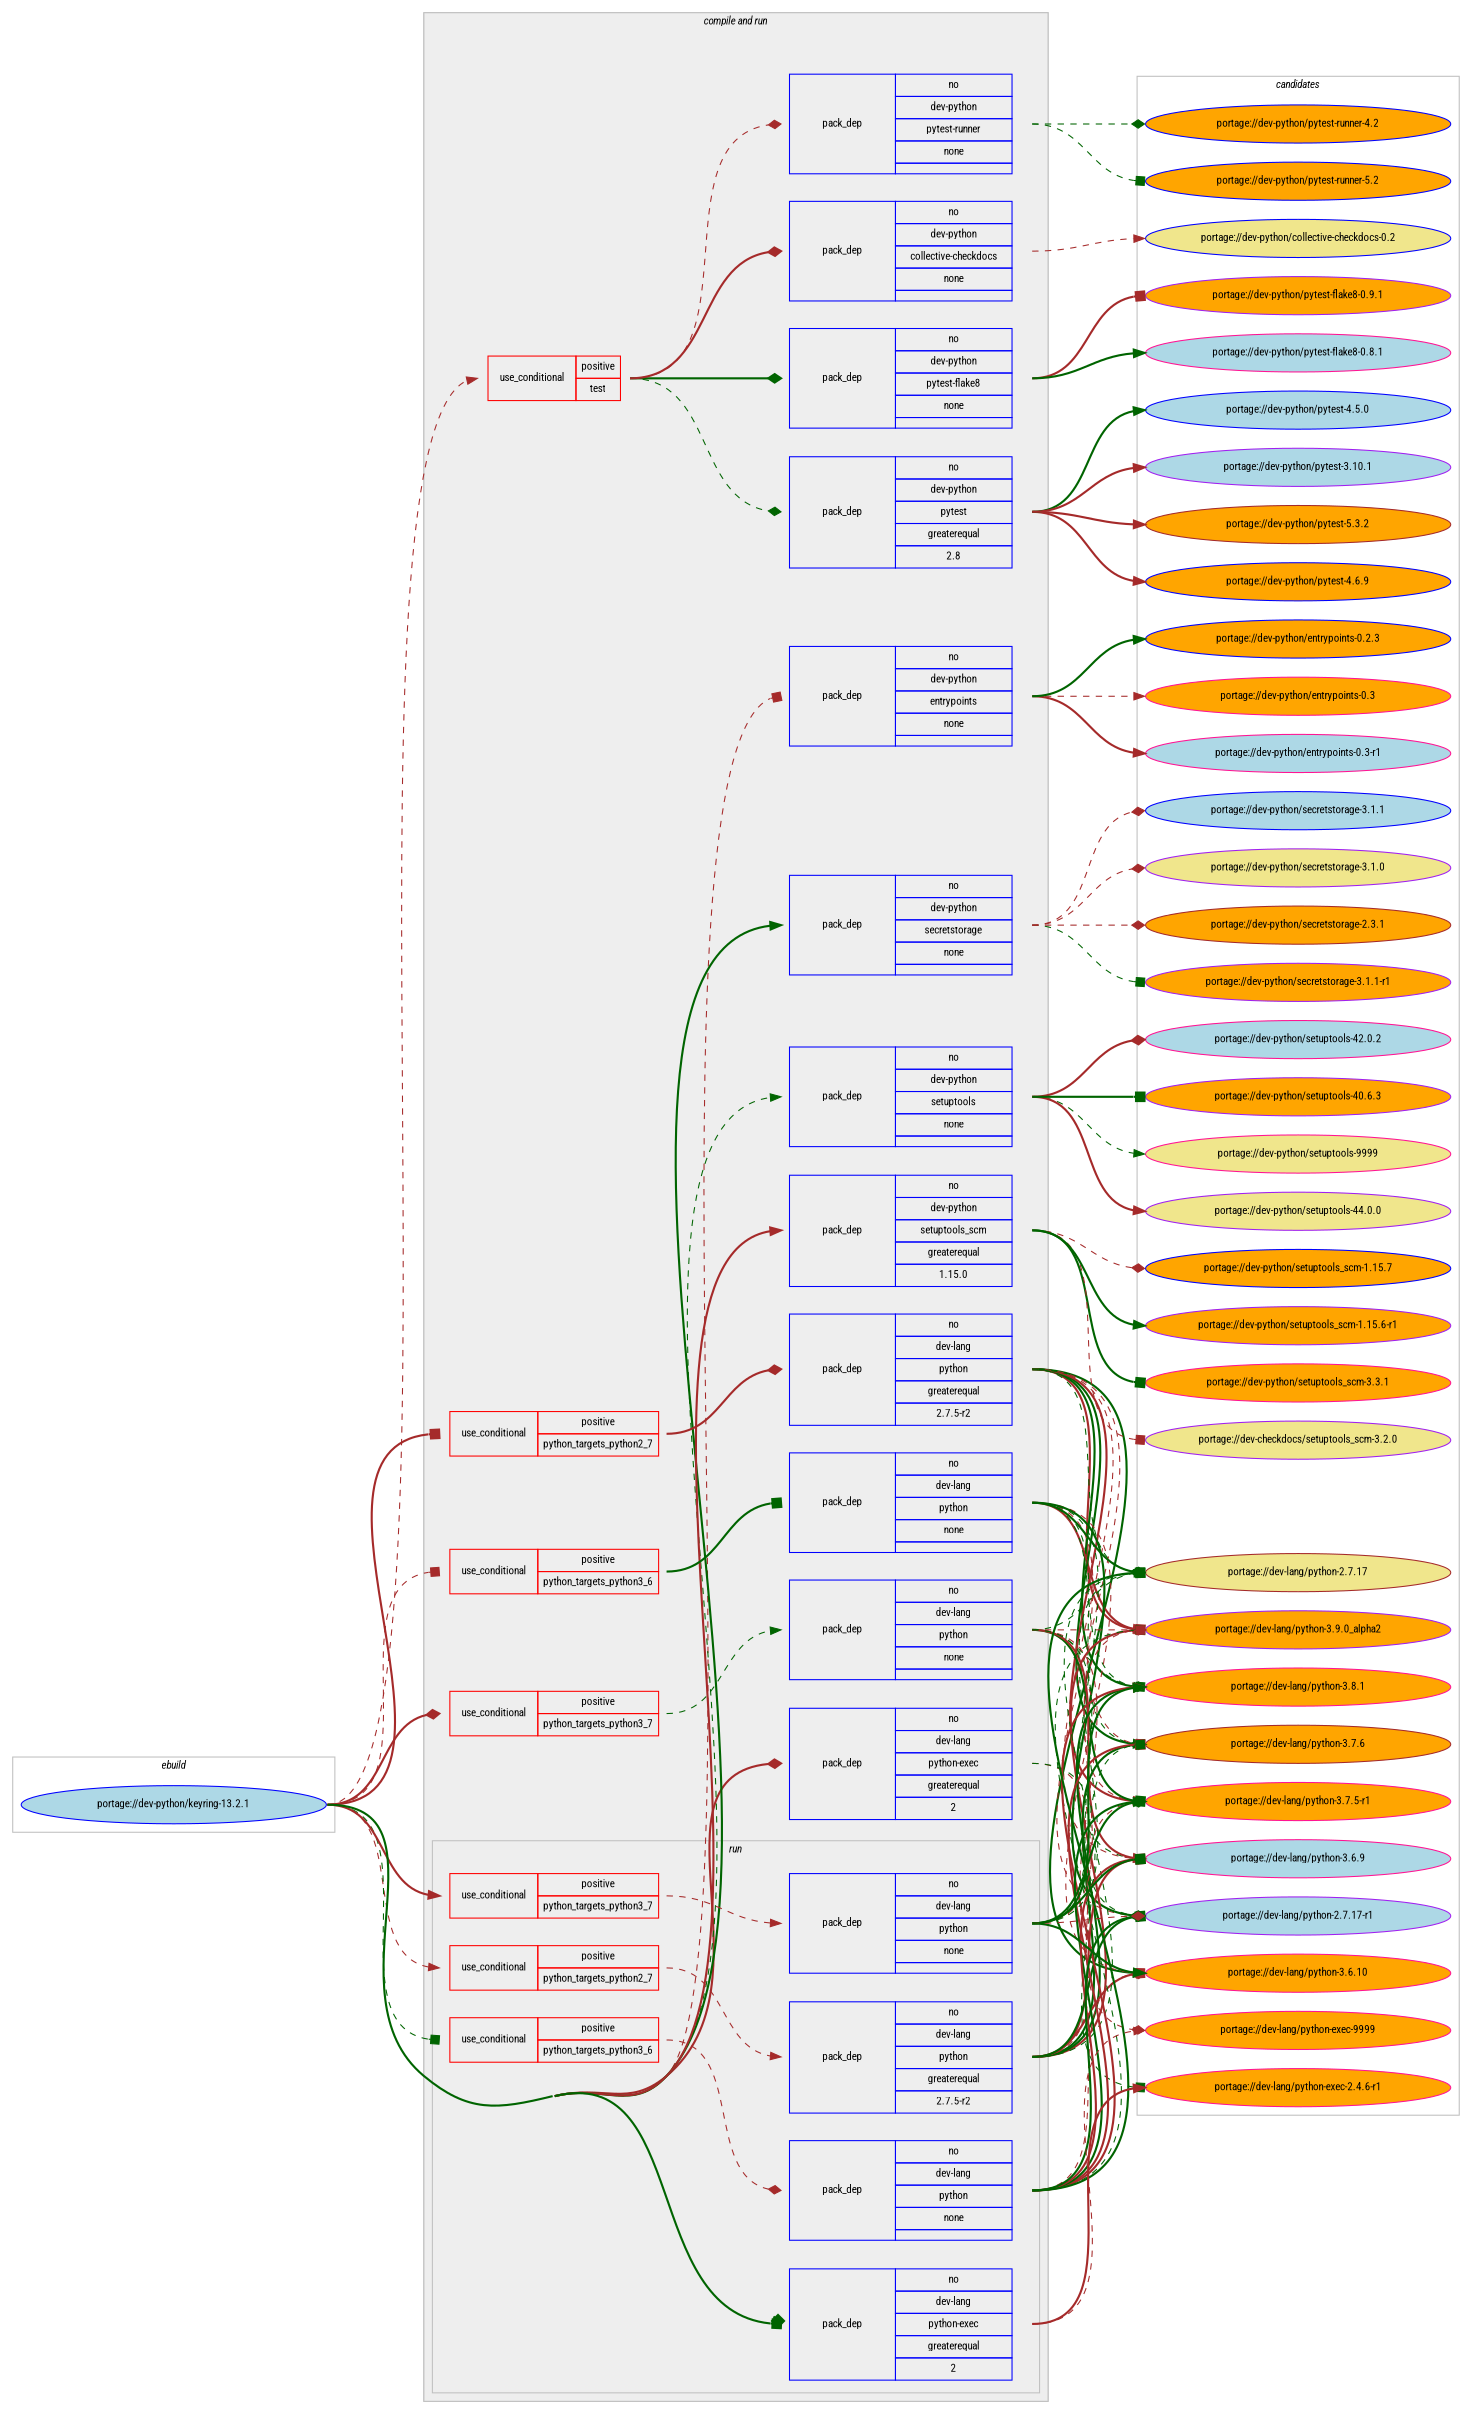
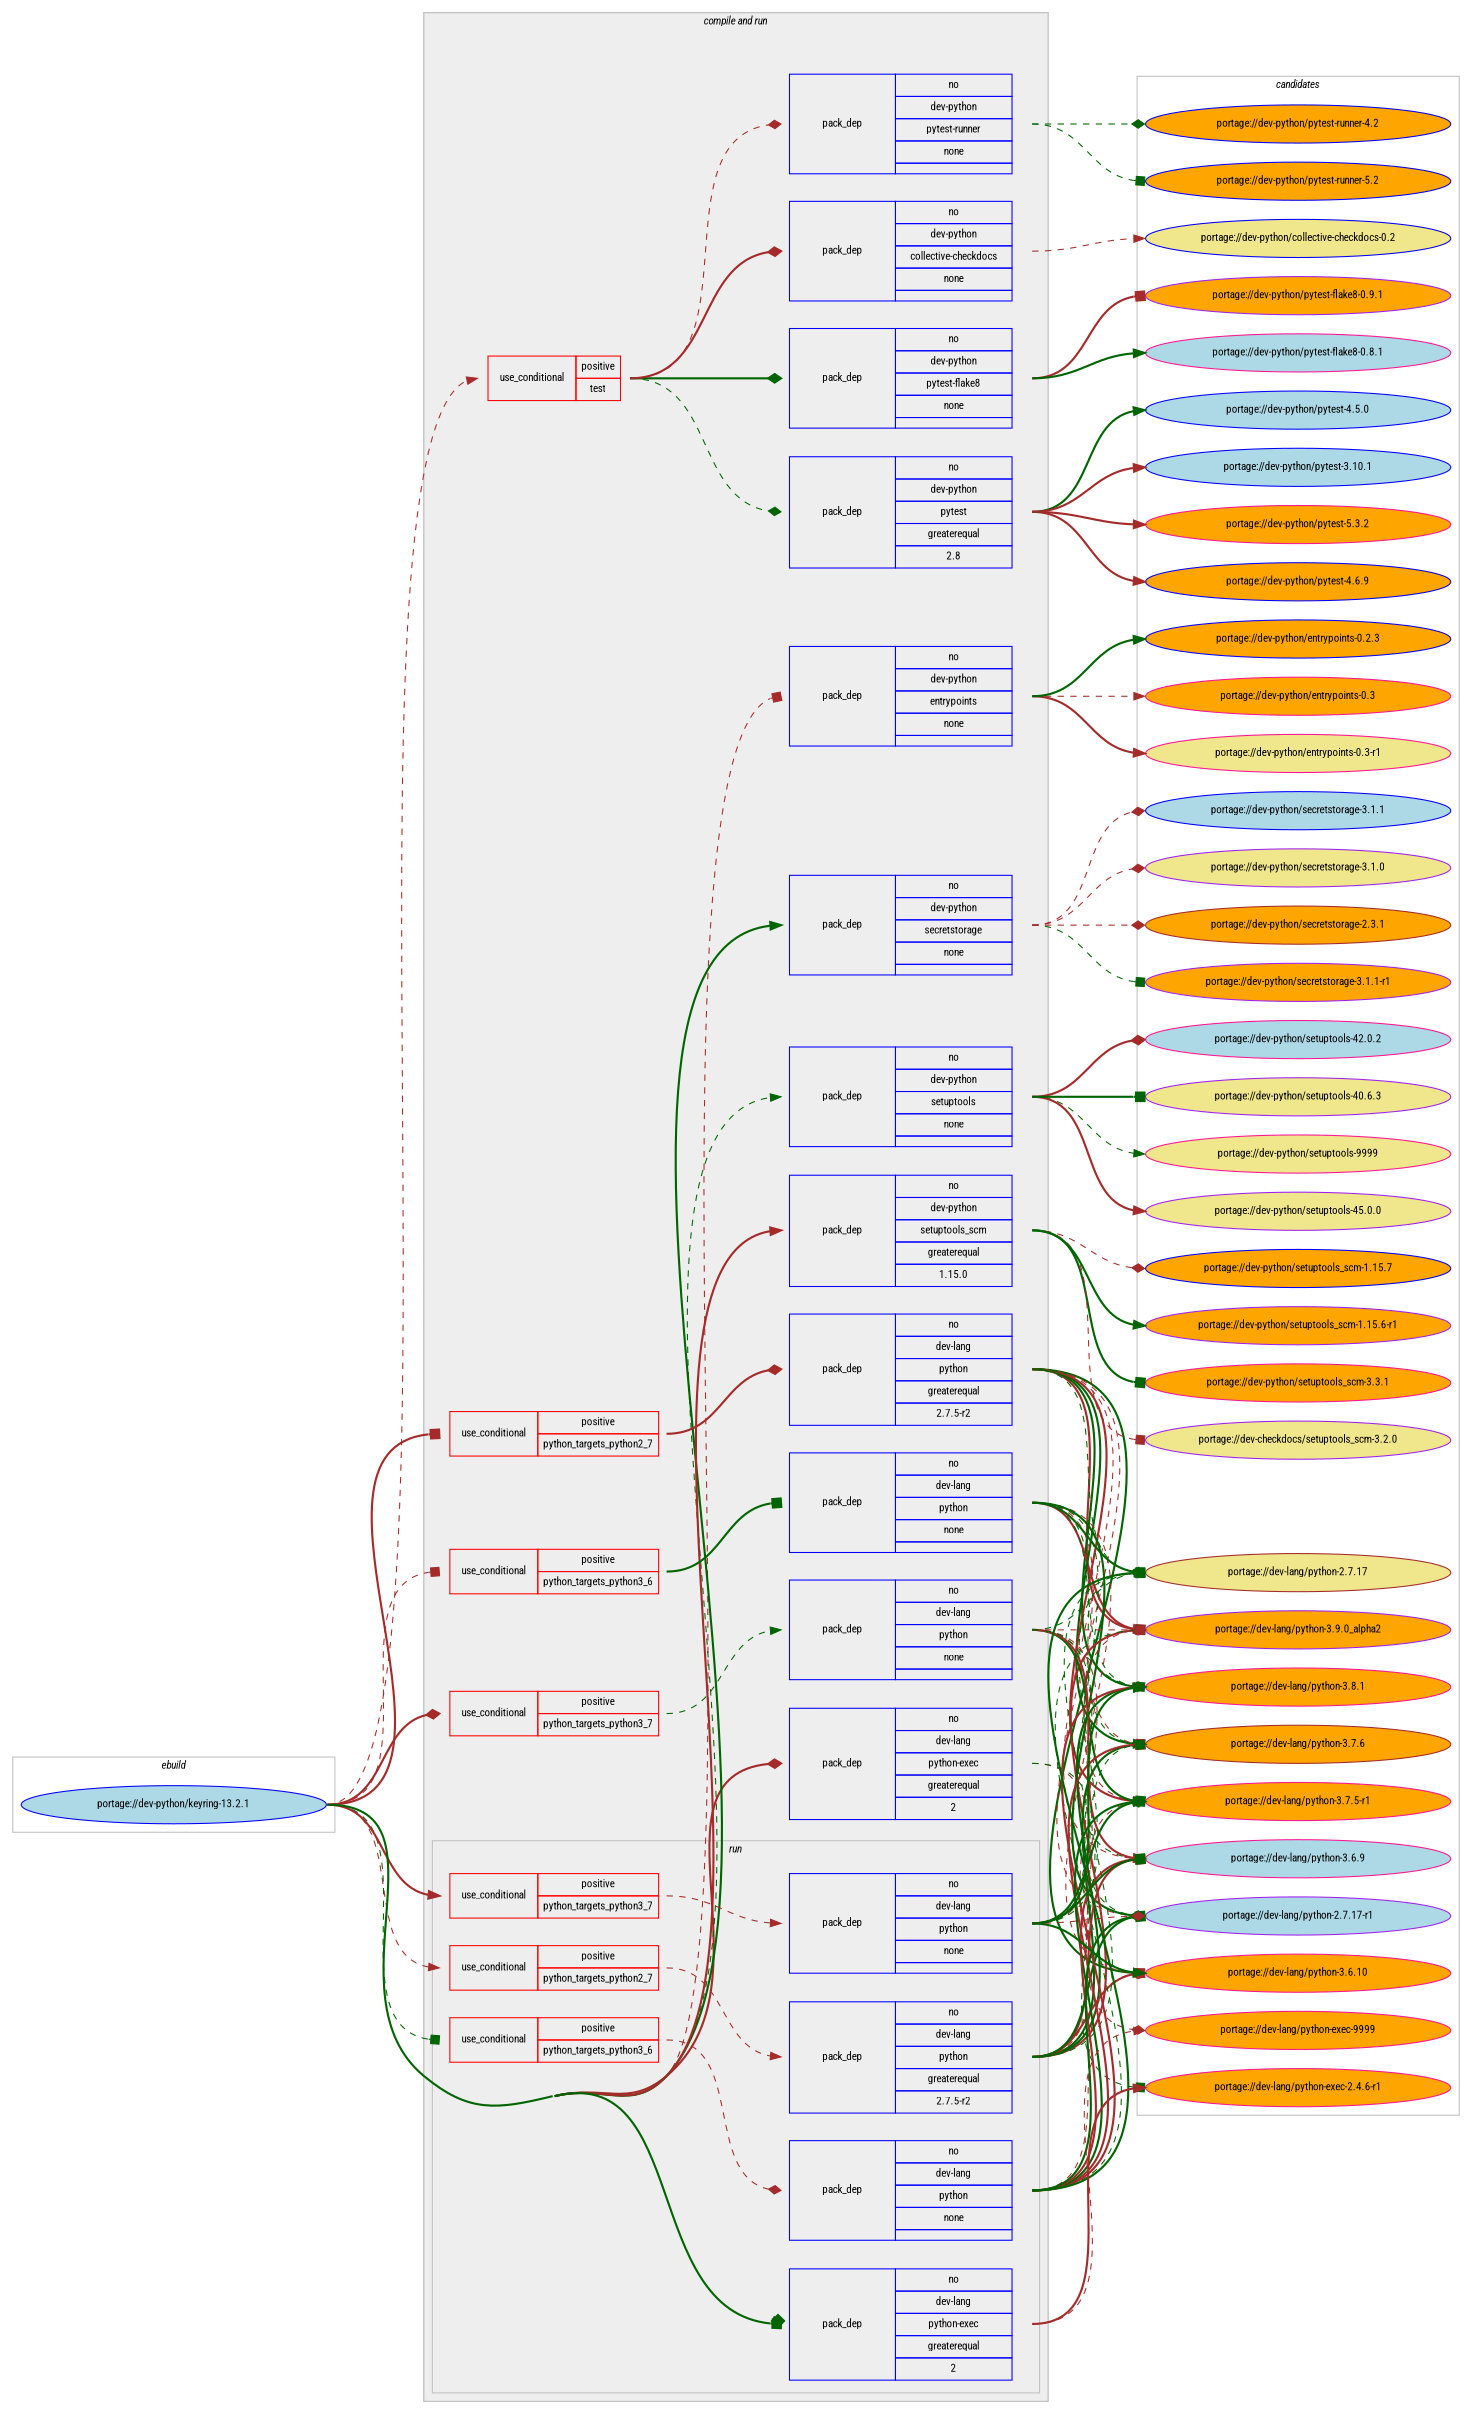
node "portage://dev-python/pytest-3.10.1": color purple -> blue
node "portage://dev-python/pytest-5.3.2": color brown -> deeppink
node "portage://dev-python/entrypoints-0.3-r1": fillcolor lightblue -> khaki
node "portage://dev-python/setuptools-40.6.3": fillcolor orange -> khaki
node "portage://dev-python/setuptools-44.0.0": label "portage://dev-python/setuptools-44.0.0" -> "portage://dev-python/setuptools-45.0.0"
